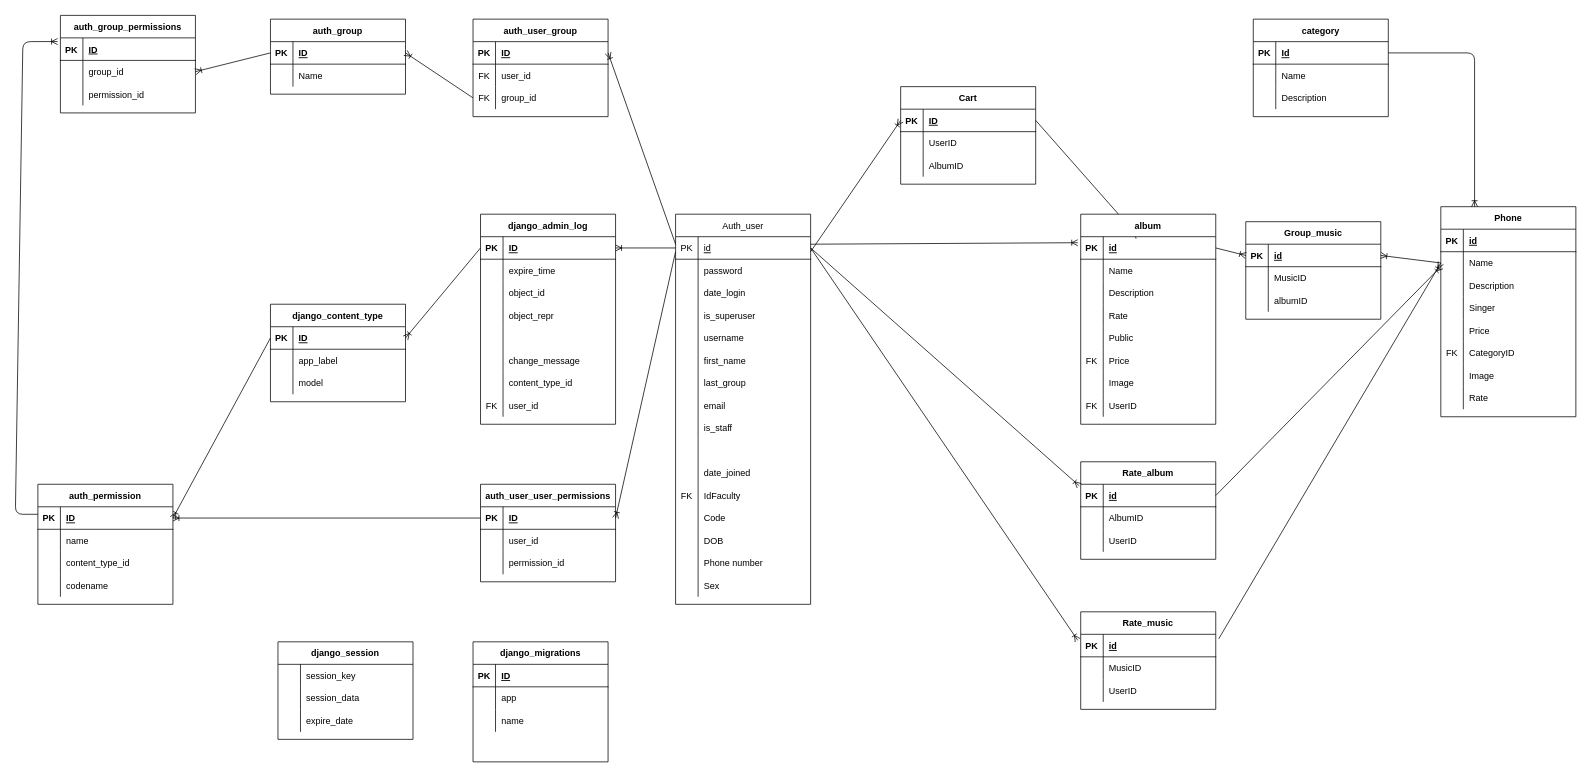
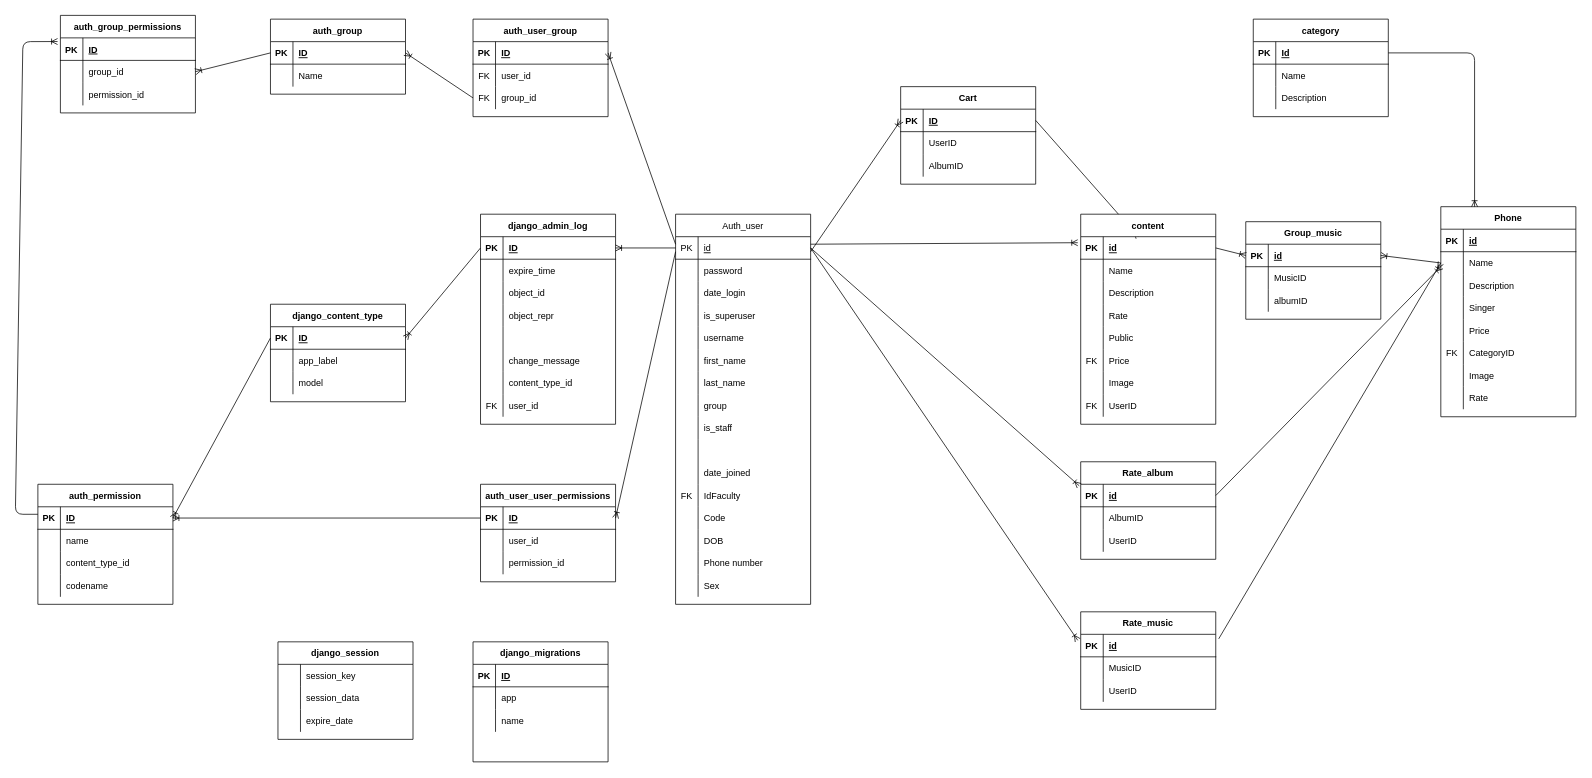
node "album": label "album" -> "content"
node "last_group": label "last_group" -> "last_name"
node "email": label "email" -> "group"
